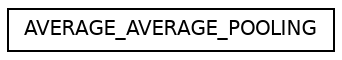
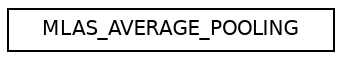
node "AVERAGE_AVERAGE_POOLING": label "AVERAGE_AVERAGE_POOLING" -> "MLAS_AVERAGE_POOLING"
